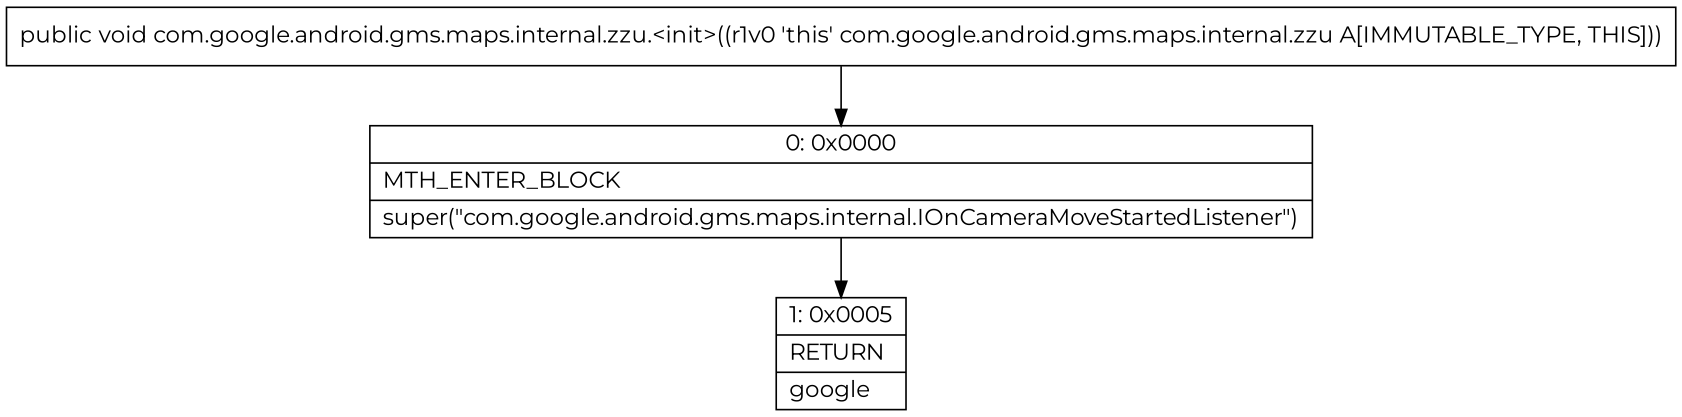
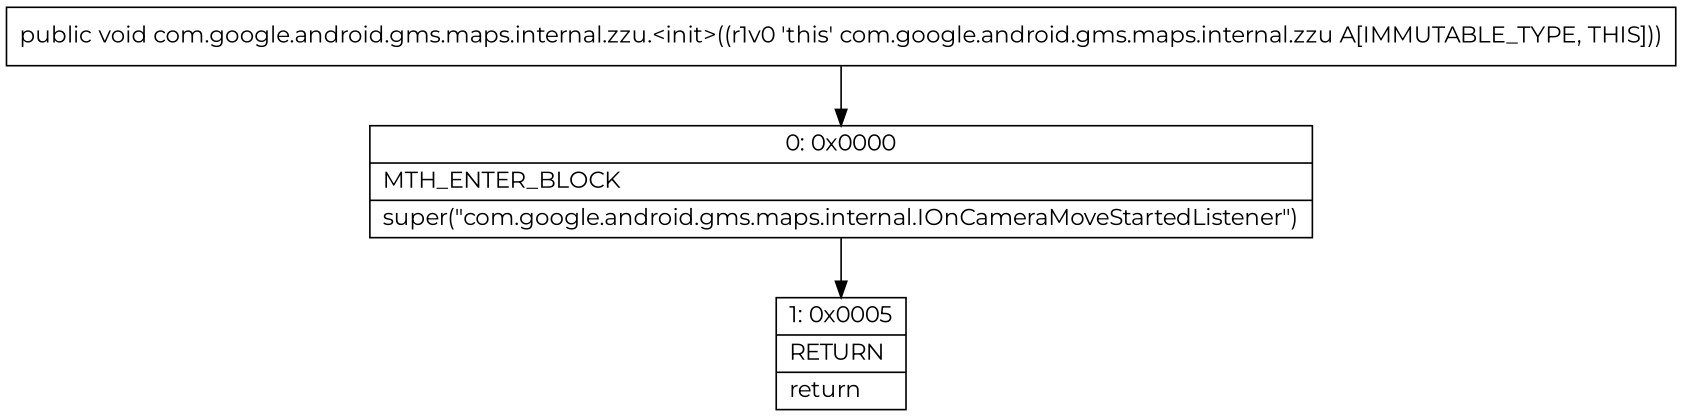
node "1: 0x0005": text "google" -> "return"
